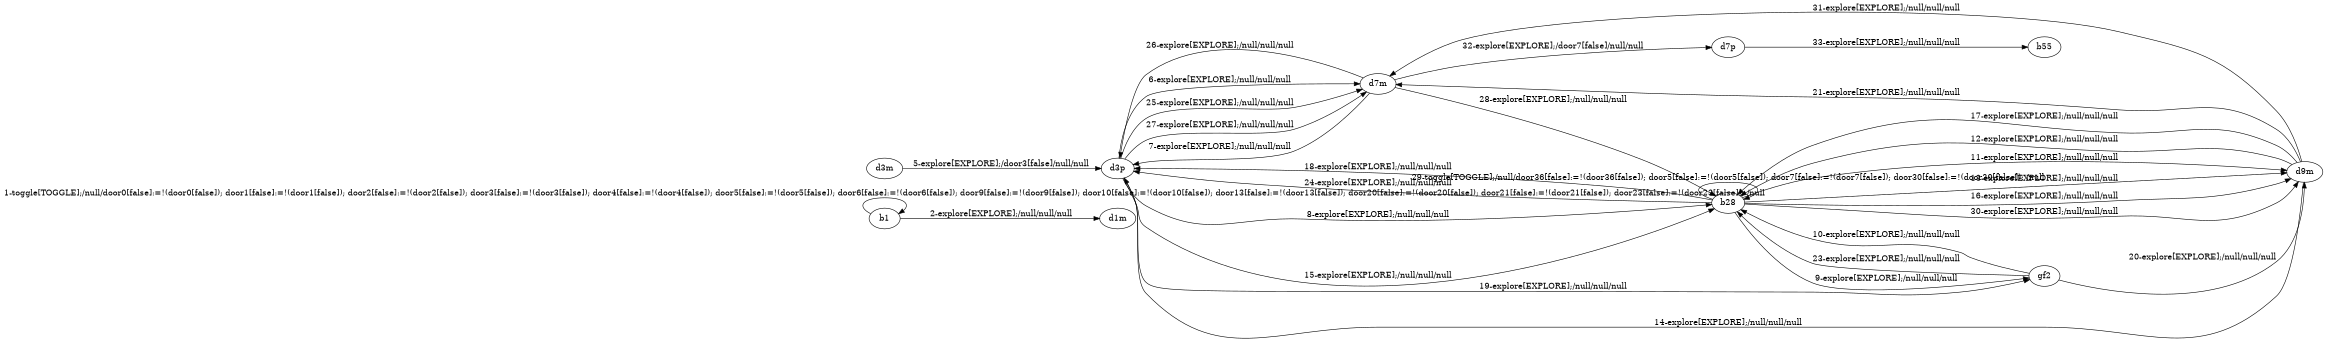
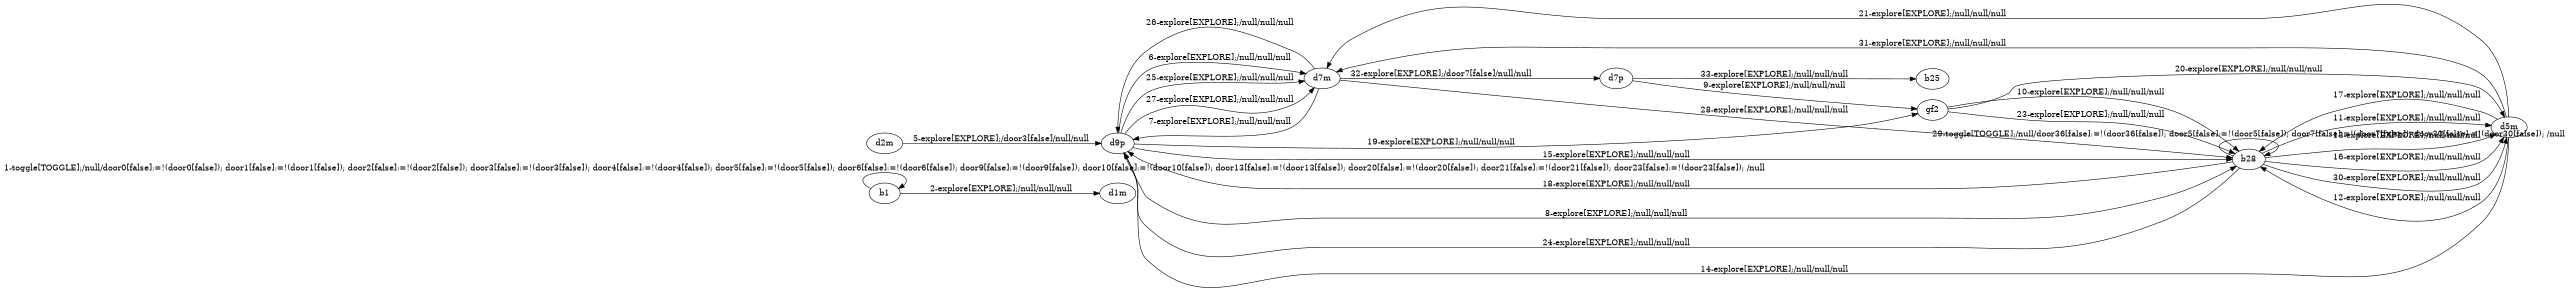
node "b55": label "b55" -> "b25"
node "d3m": label "d3m" -> "d2m"
node "d3p": label "d3p" -> "d9p"
node "d9m": label "d9m" -> "d5m"
edge "b28" -> "gf2": now "d7p" -> "gf2"
